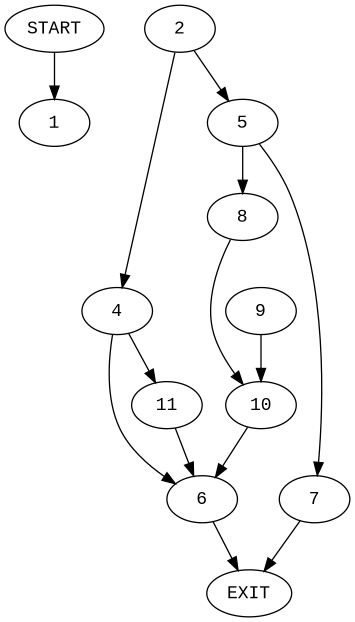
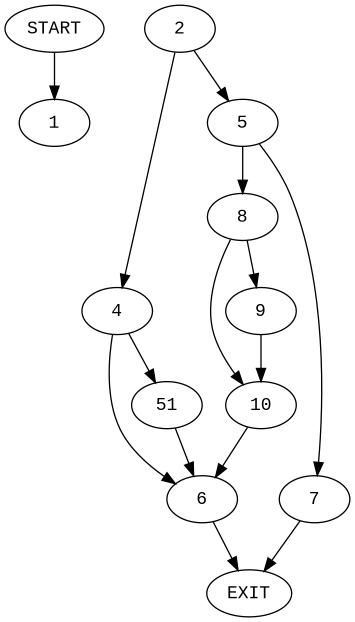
edge "8" -> "9": added
node "11": label "11" -> "51"
